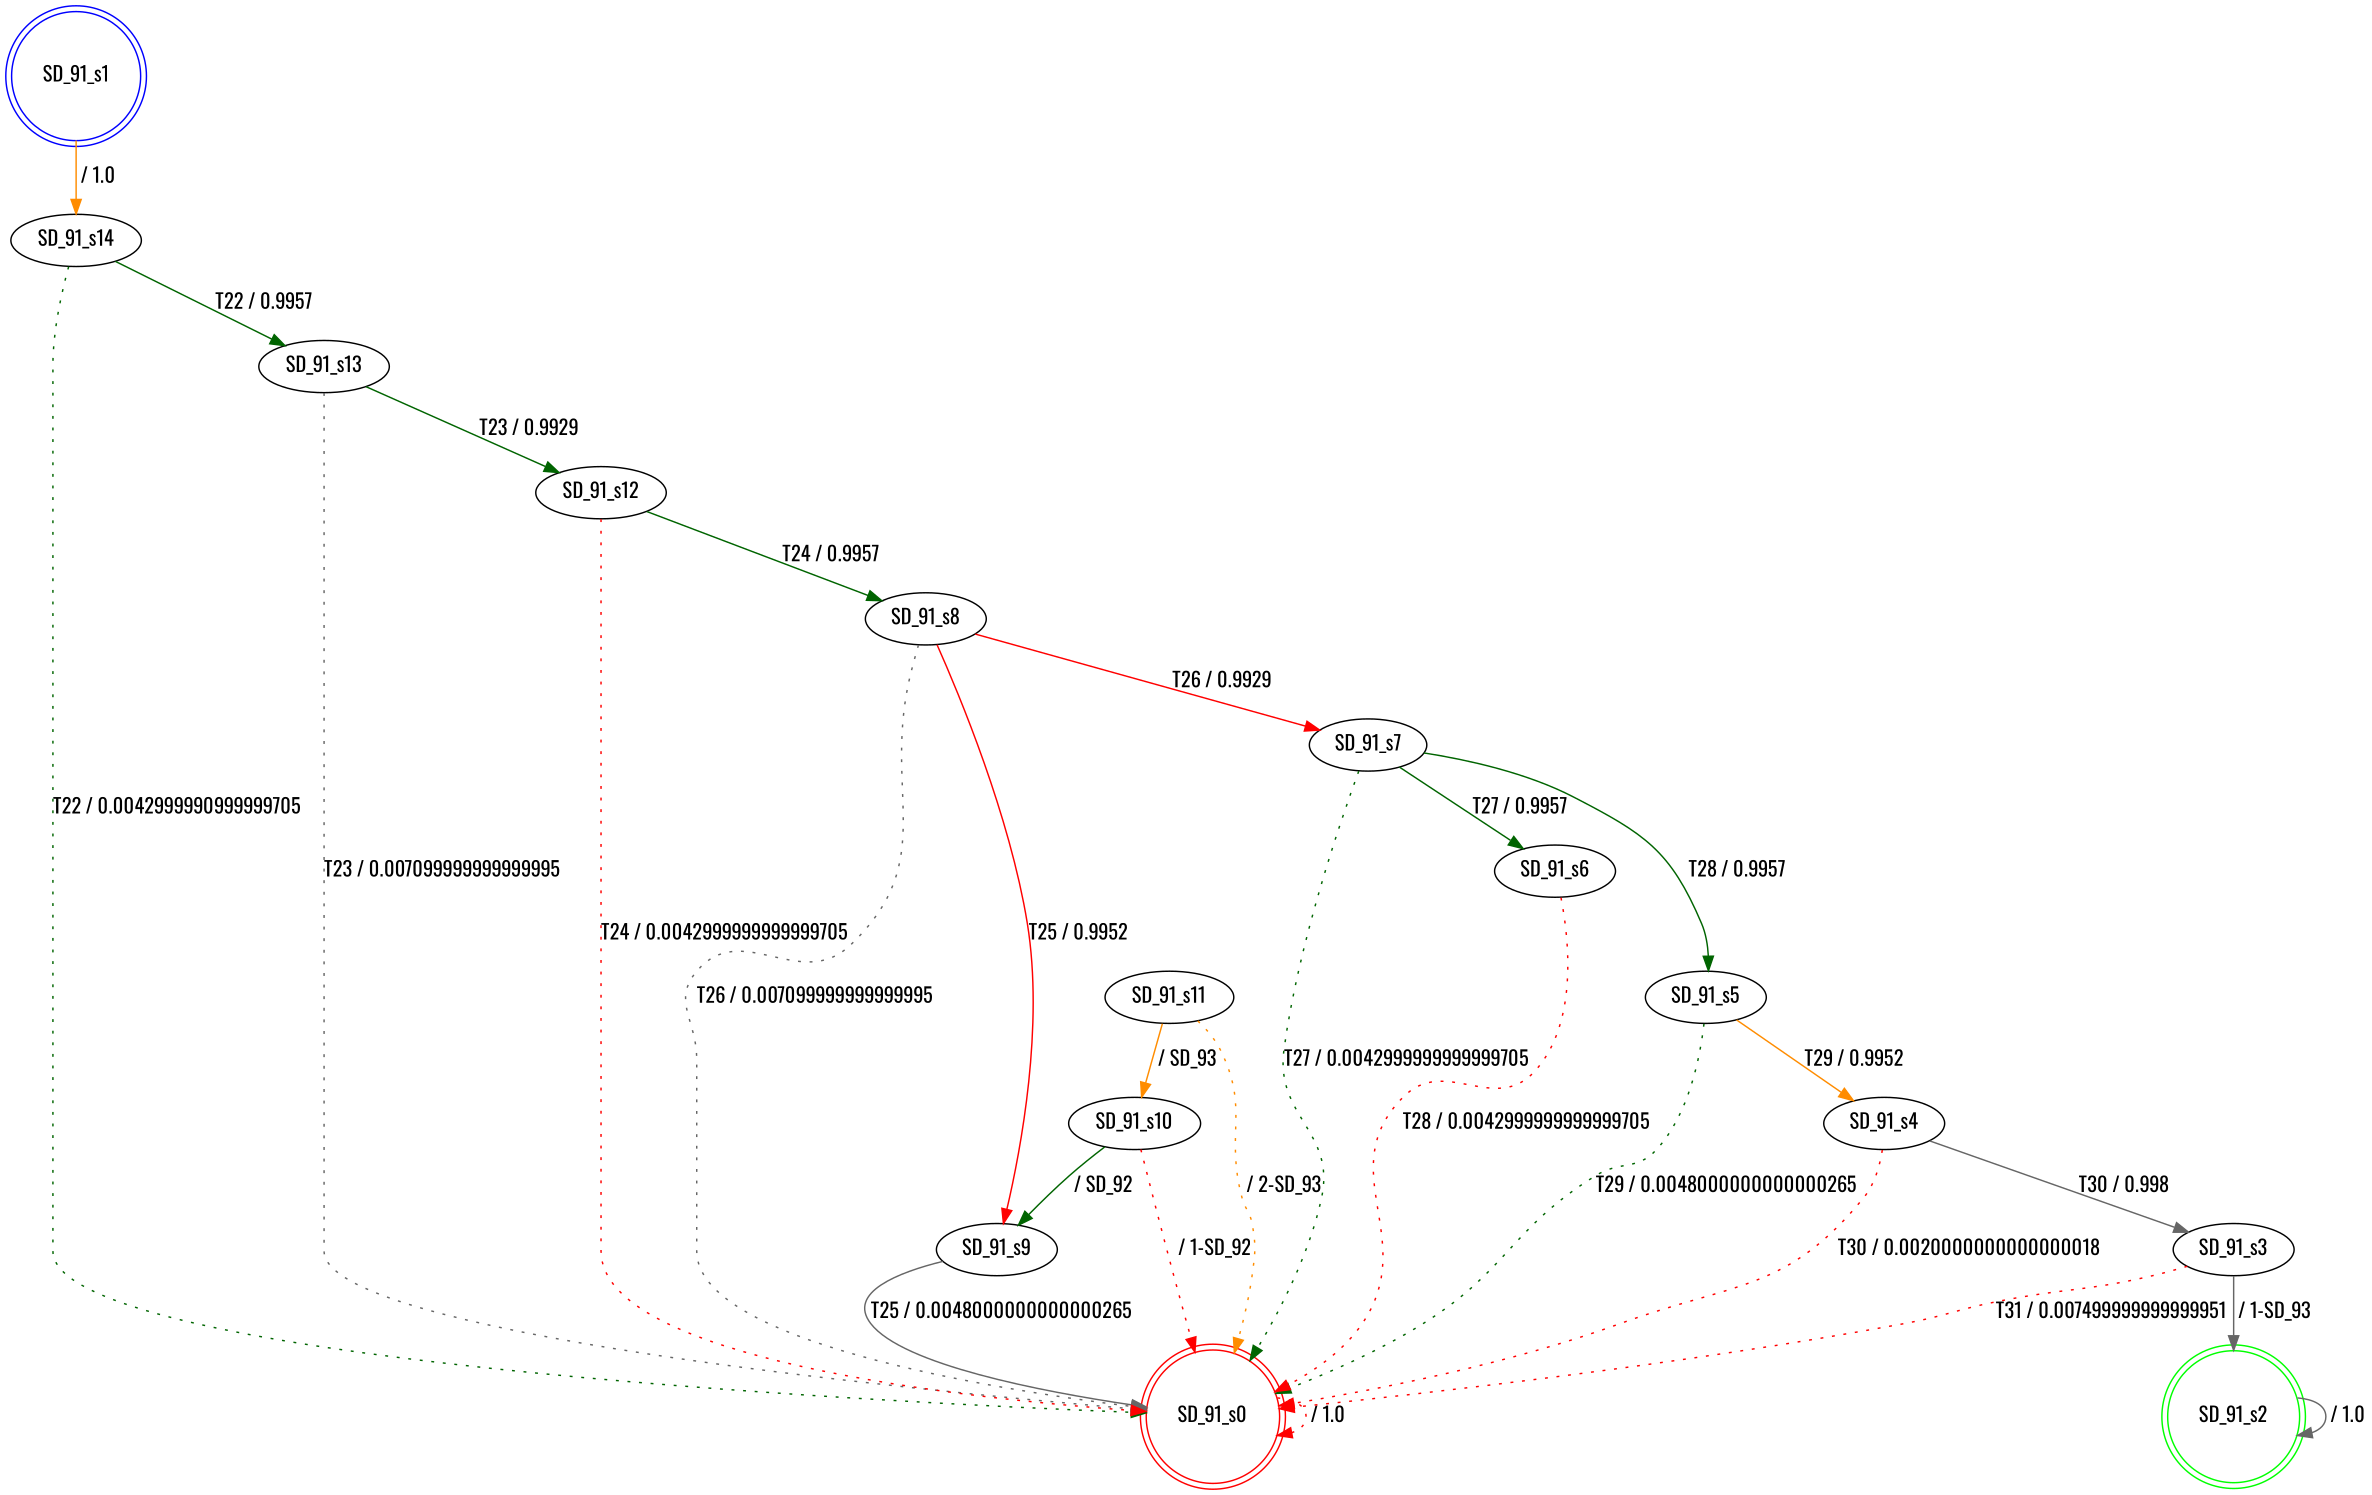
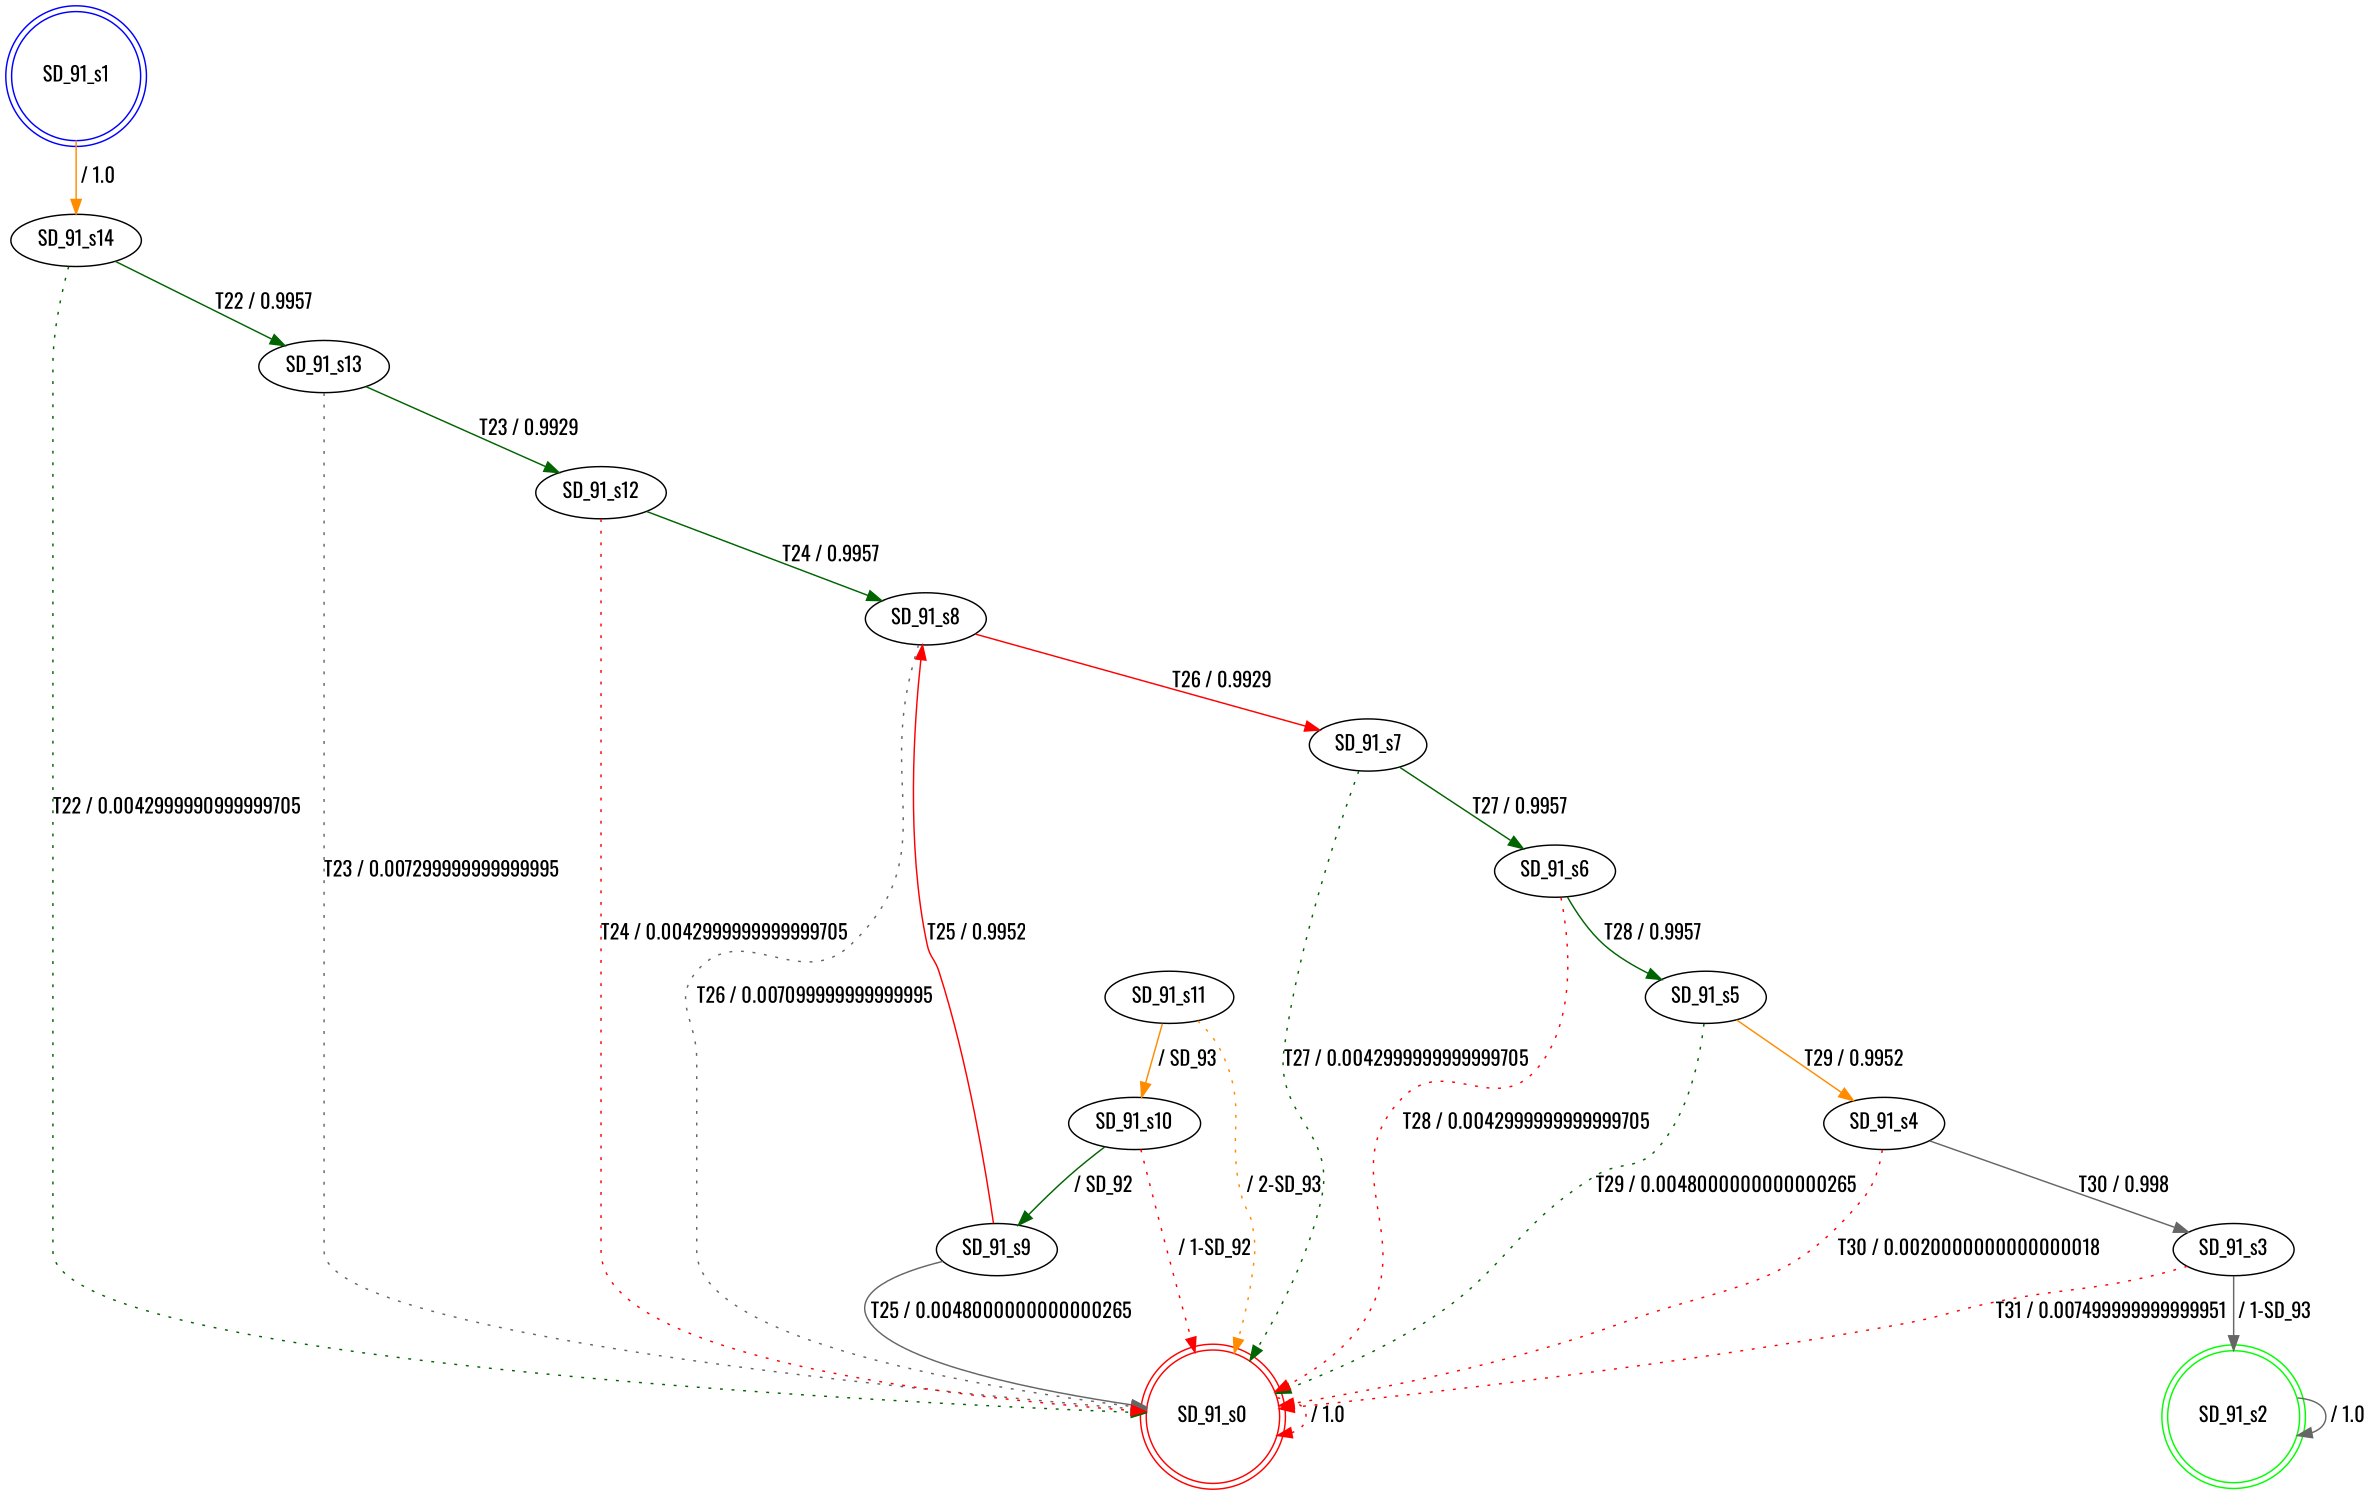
edge "SD_91_s7" -> "SD_91_s5": now "SD_91_s6" -> "SD_91_s5"
edge "SD_91_s13" -> "SD_91_s0": label "T23 / 0.007099999999999995" -> "T23 / 0.007299999999999995"
edge "SD_91_s8" -> "SD_91_s9": reversed
